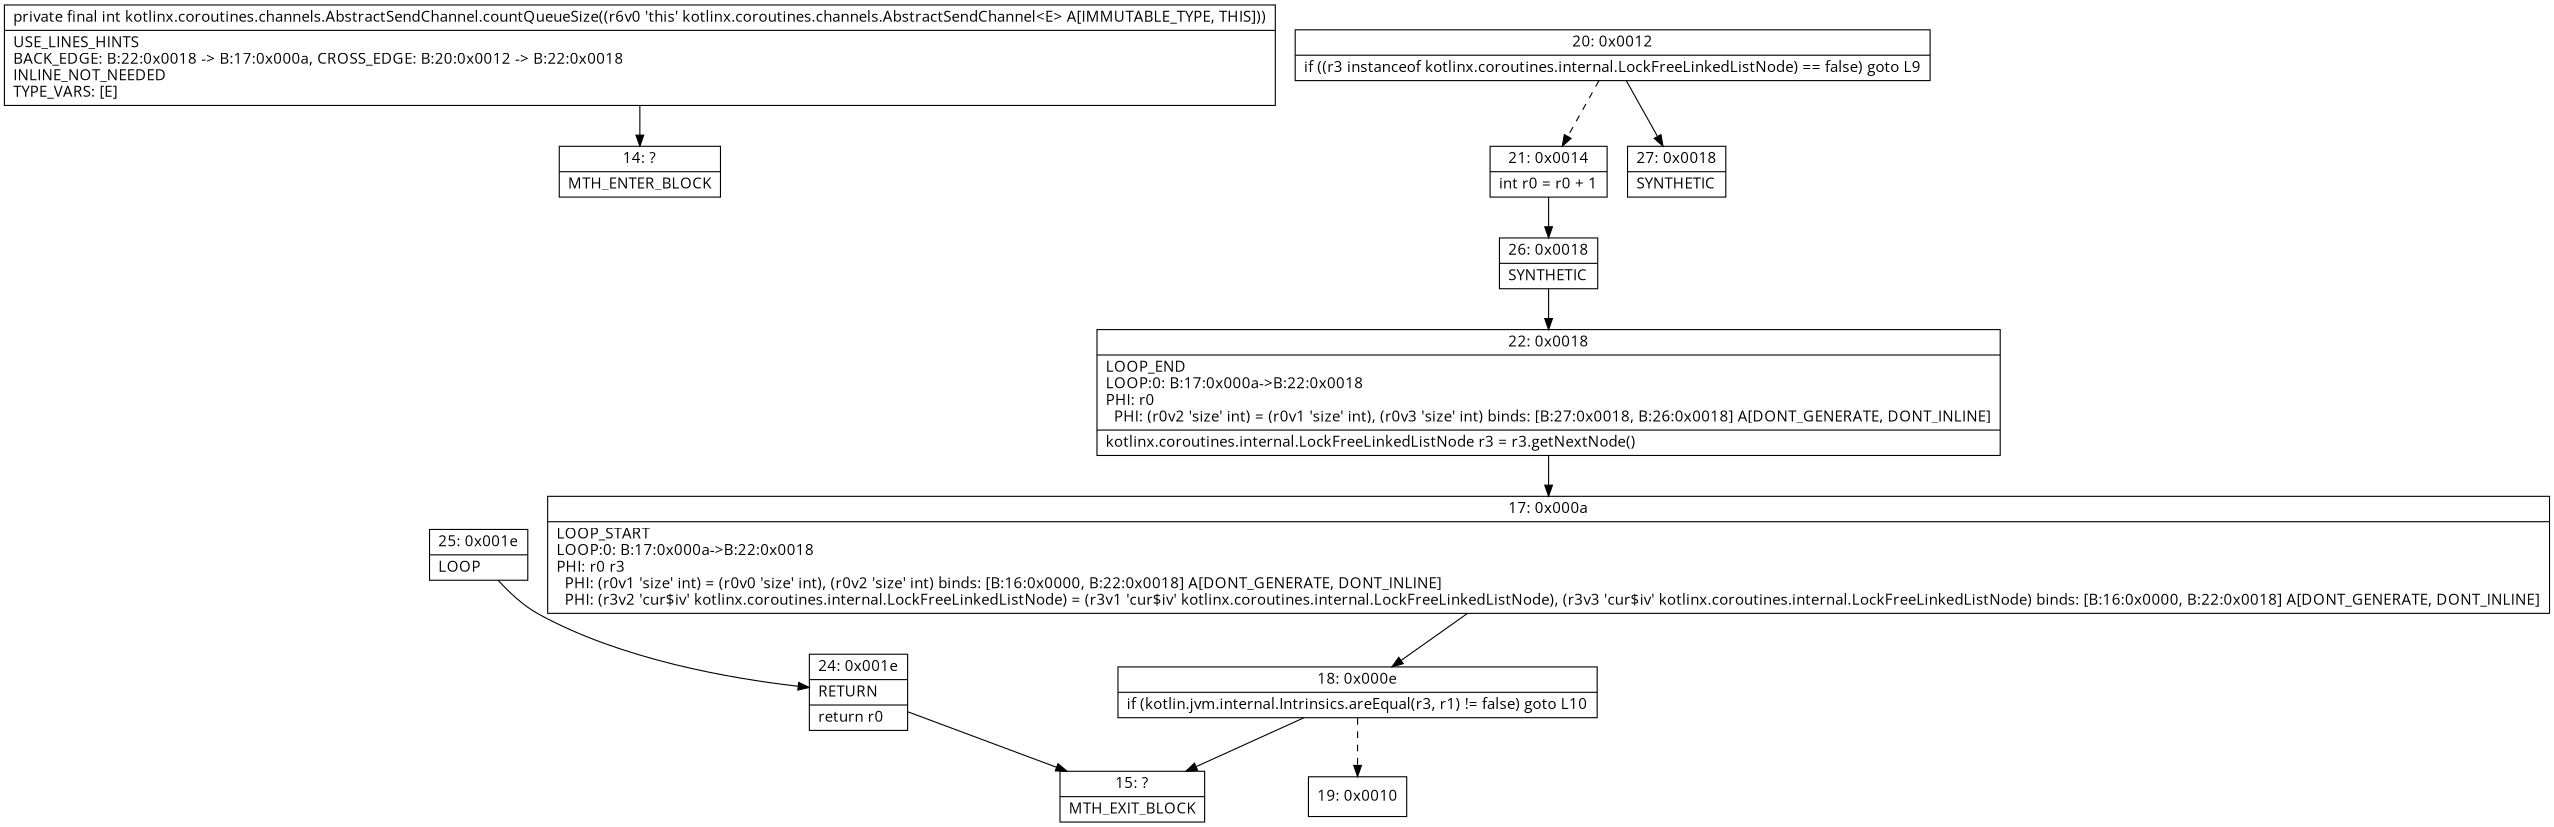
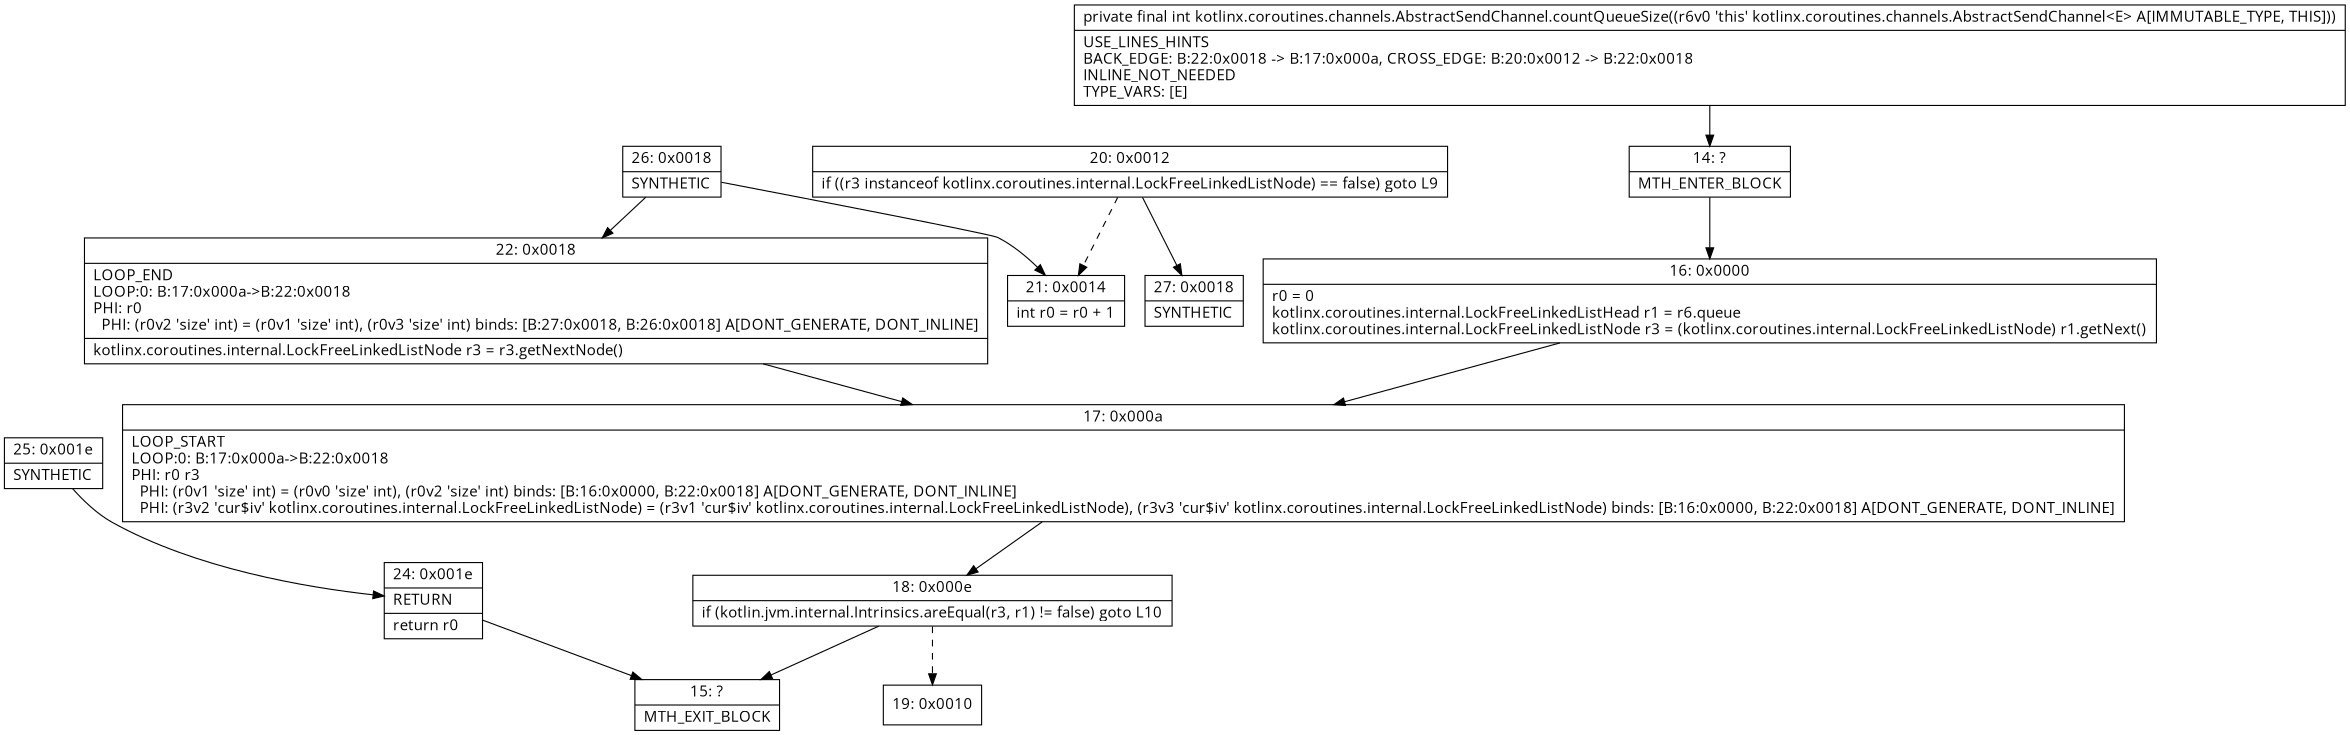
edge "21: 0x0014" -> "26: 0x0018": reversed
node "16: 0x0000": added
node "25: 0x001e": text "LOOP" -> "SYNTHETIC"
